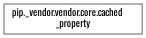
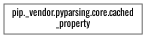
node "pip._vendor.vendor.core.cached _property": label "pip._vendor.vendor.core.cached _property" -> "pip._vendor.pyparsing.core.cached _property"
